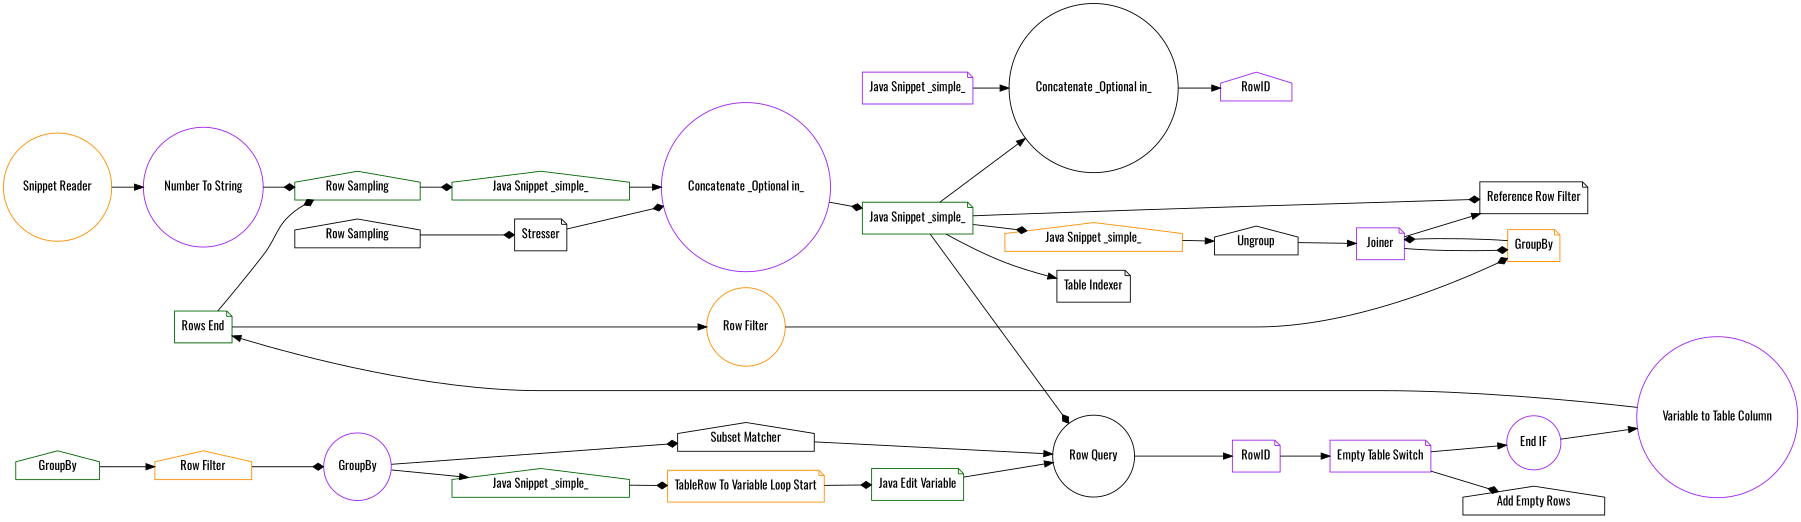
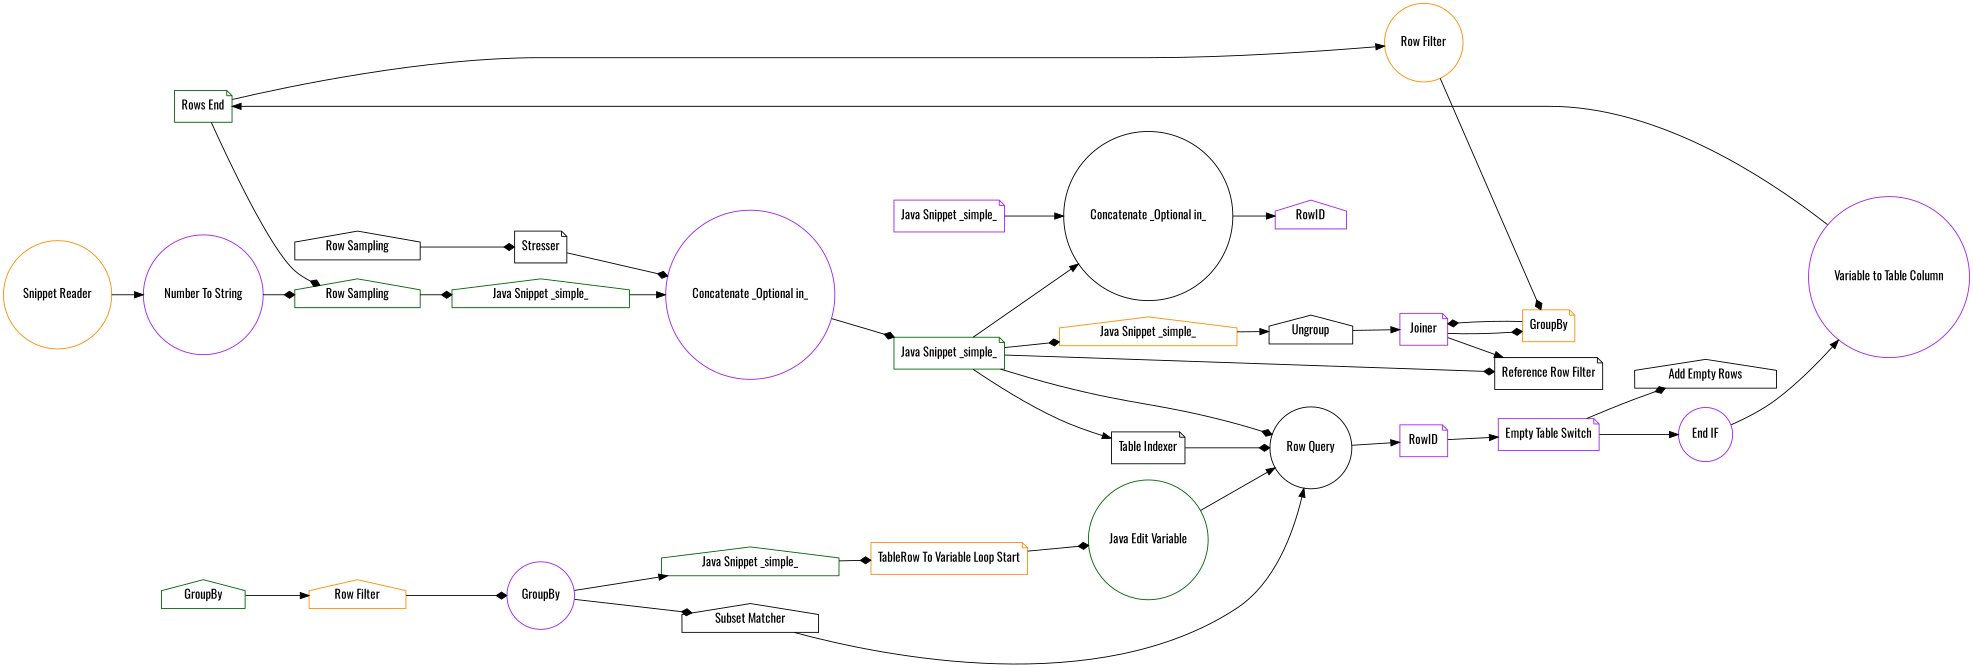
edge "Table Indexer" -> "Row Query": added
node "Java Edit Variable": shape note -> circle
